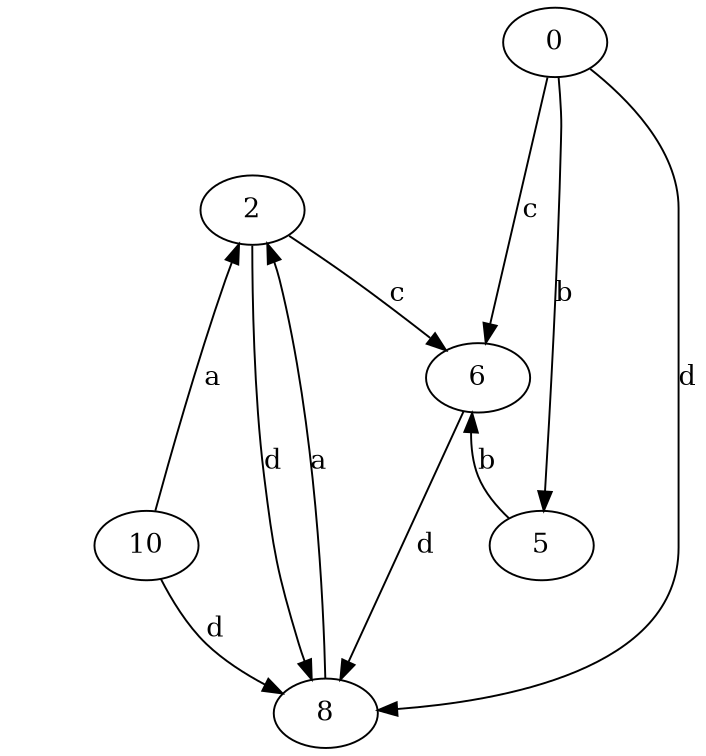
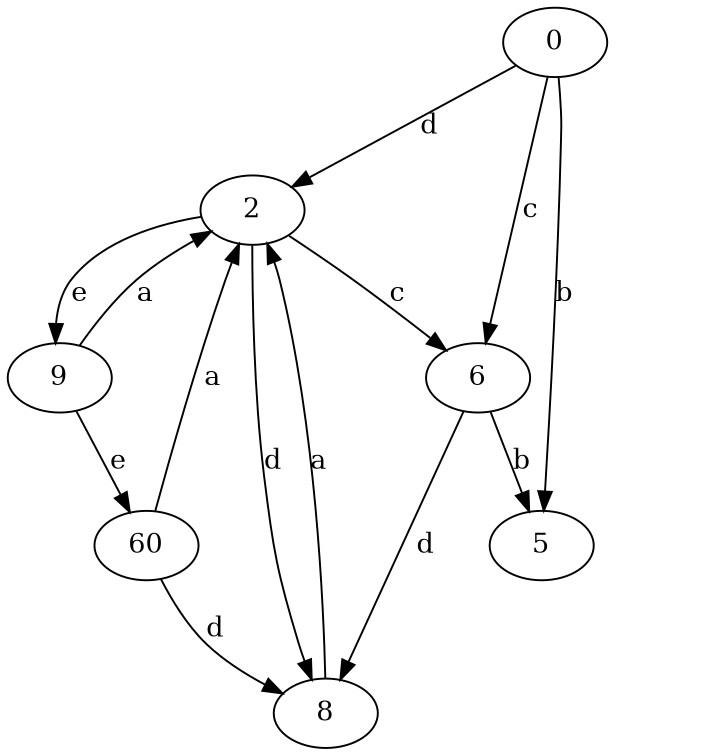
node "9": added
edge "0" -> "8": now "0" -> "2"
edge "5" -> "6": reversed
node "10": label "10" -> "60"
